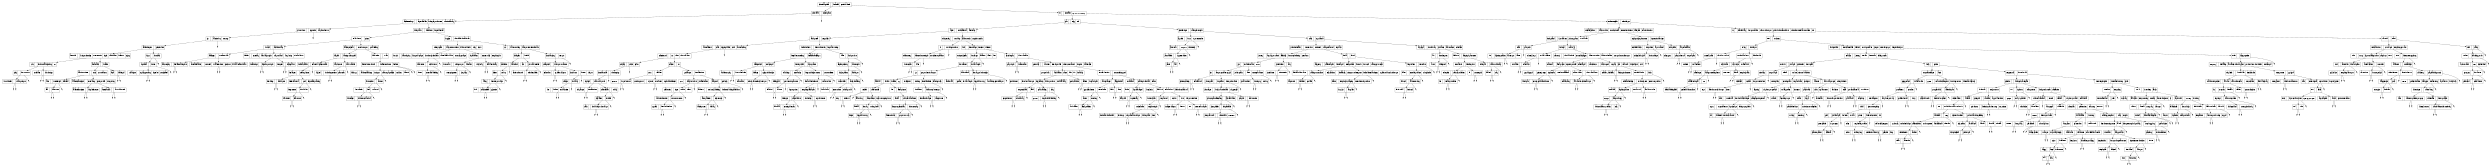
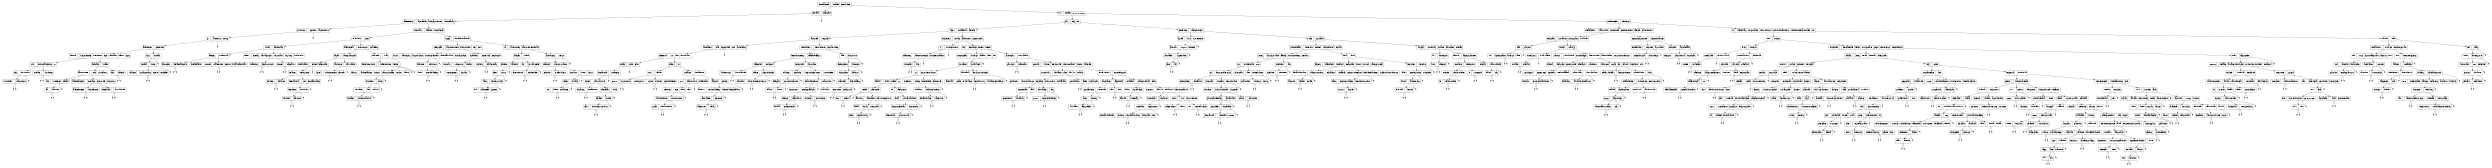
edge "blessed union of souls" -> "blink 182": now "blind melon" -> "blink 182"
node "simple plan": text "addicted" -> "kissed"
